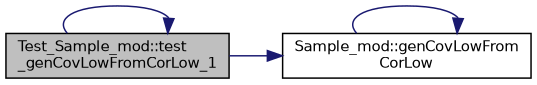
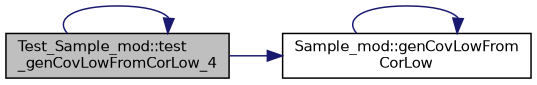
node "Test_Sample_mod::test _genCovLowFromCorLow_1": label "Test_Sample_mod::test _genCovLowFromCorLow_1" -> "Test_Sample_mod::test _genCovLowFromCorLow_4"
